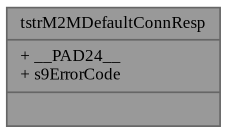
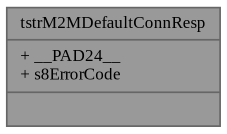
node "tstrM2MDefaultConnResp": text "+ s9ErrorCode" -> "+ s8ErrorCode"
